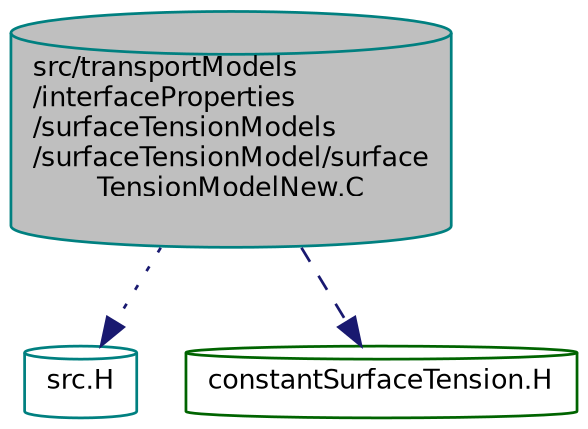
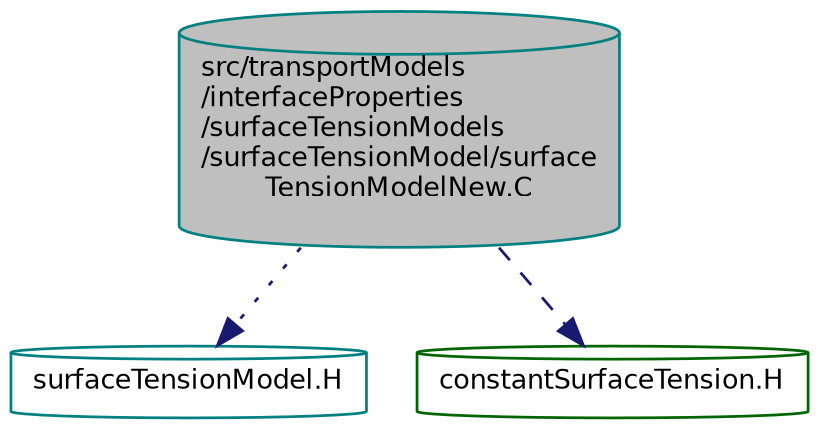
node "src.H": label "src.H" -> "surfaceTensionModel.H"
